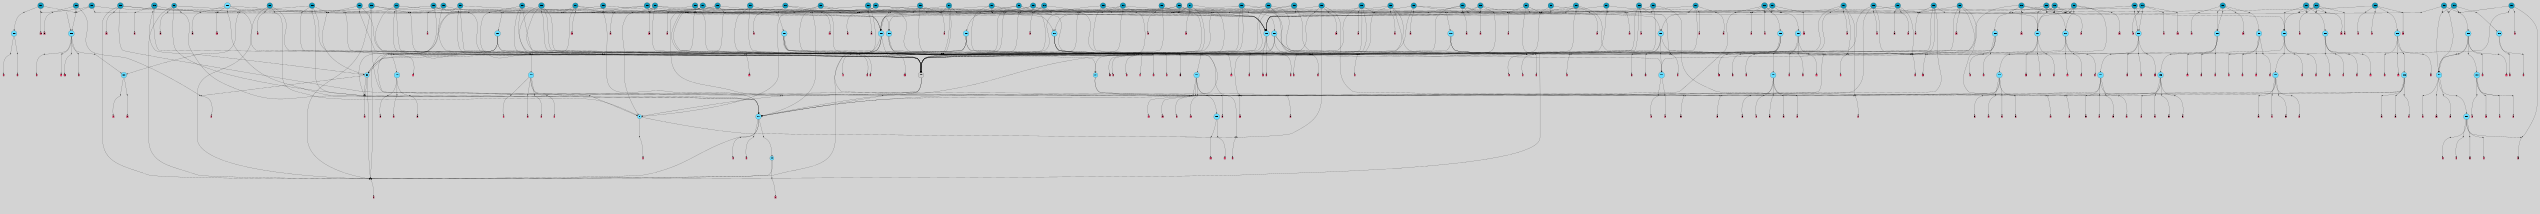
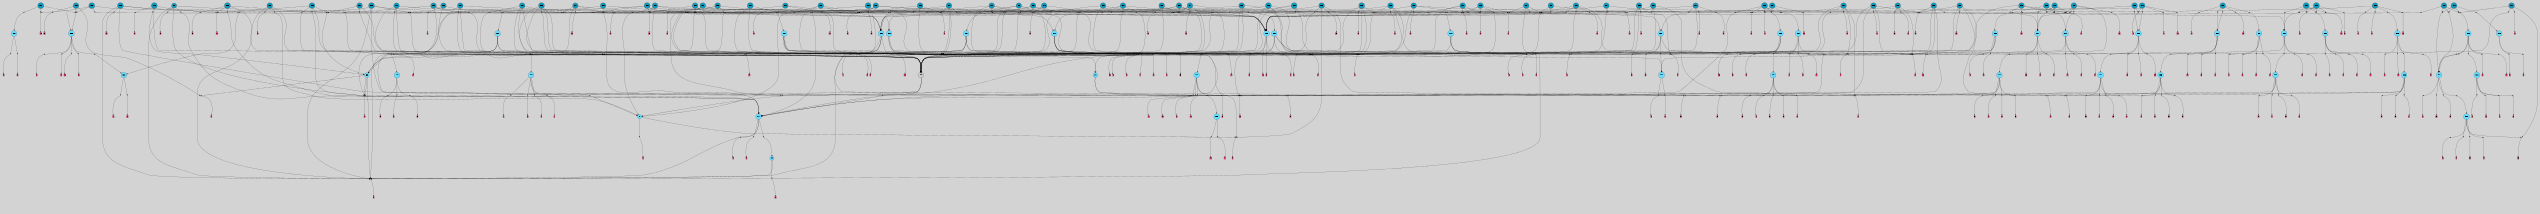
node "T782": fillcolor #66ddff -> #1199bb
